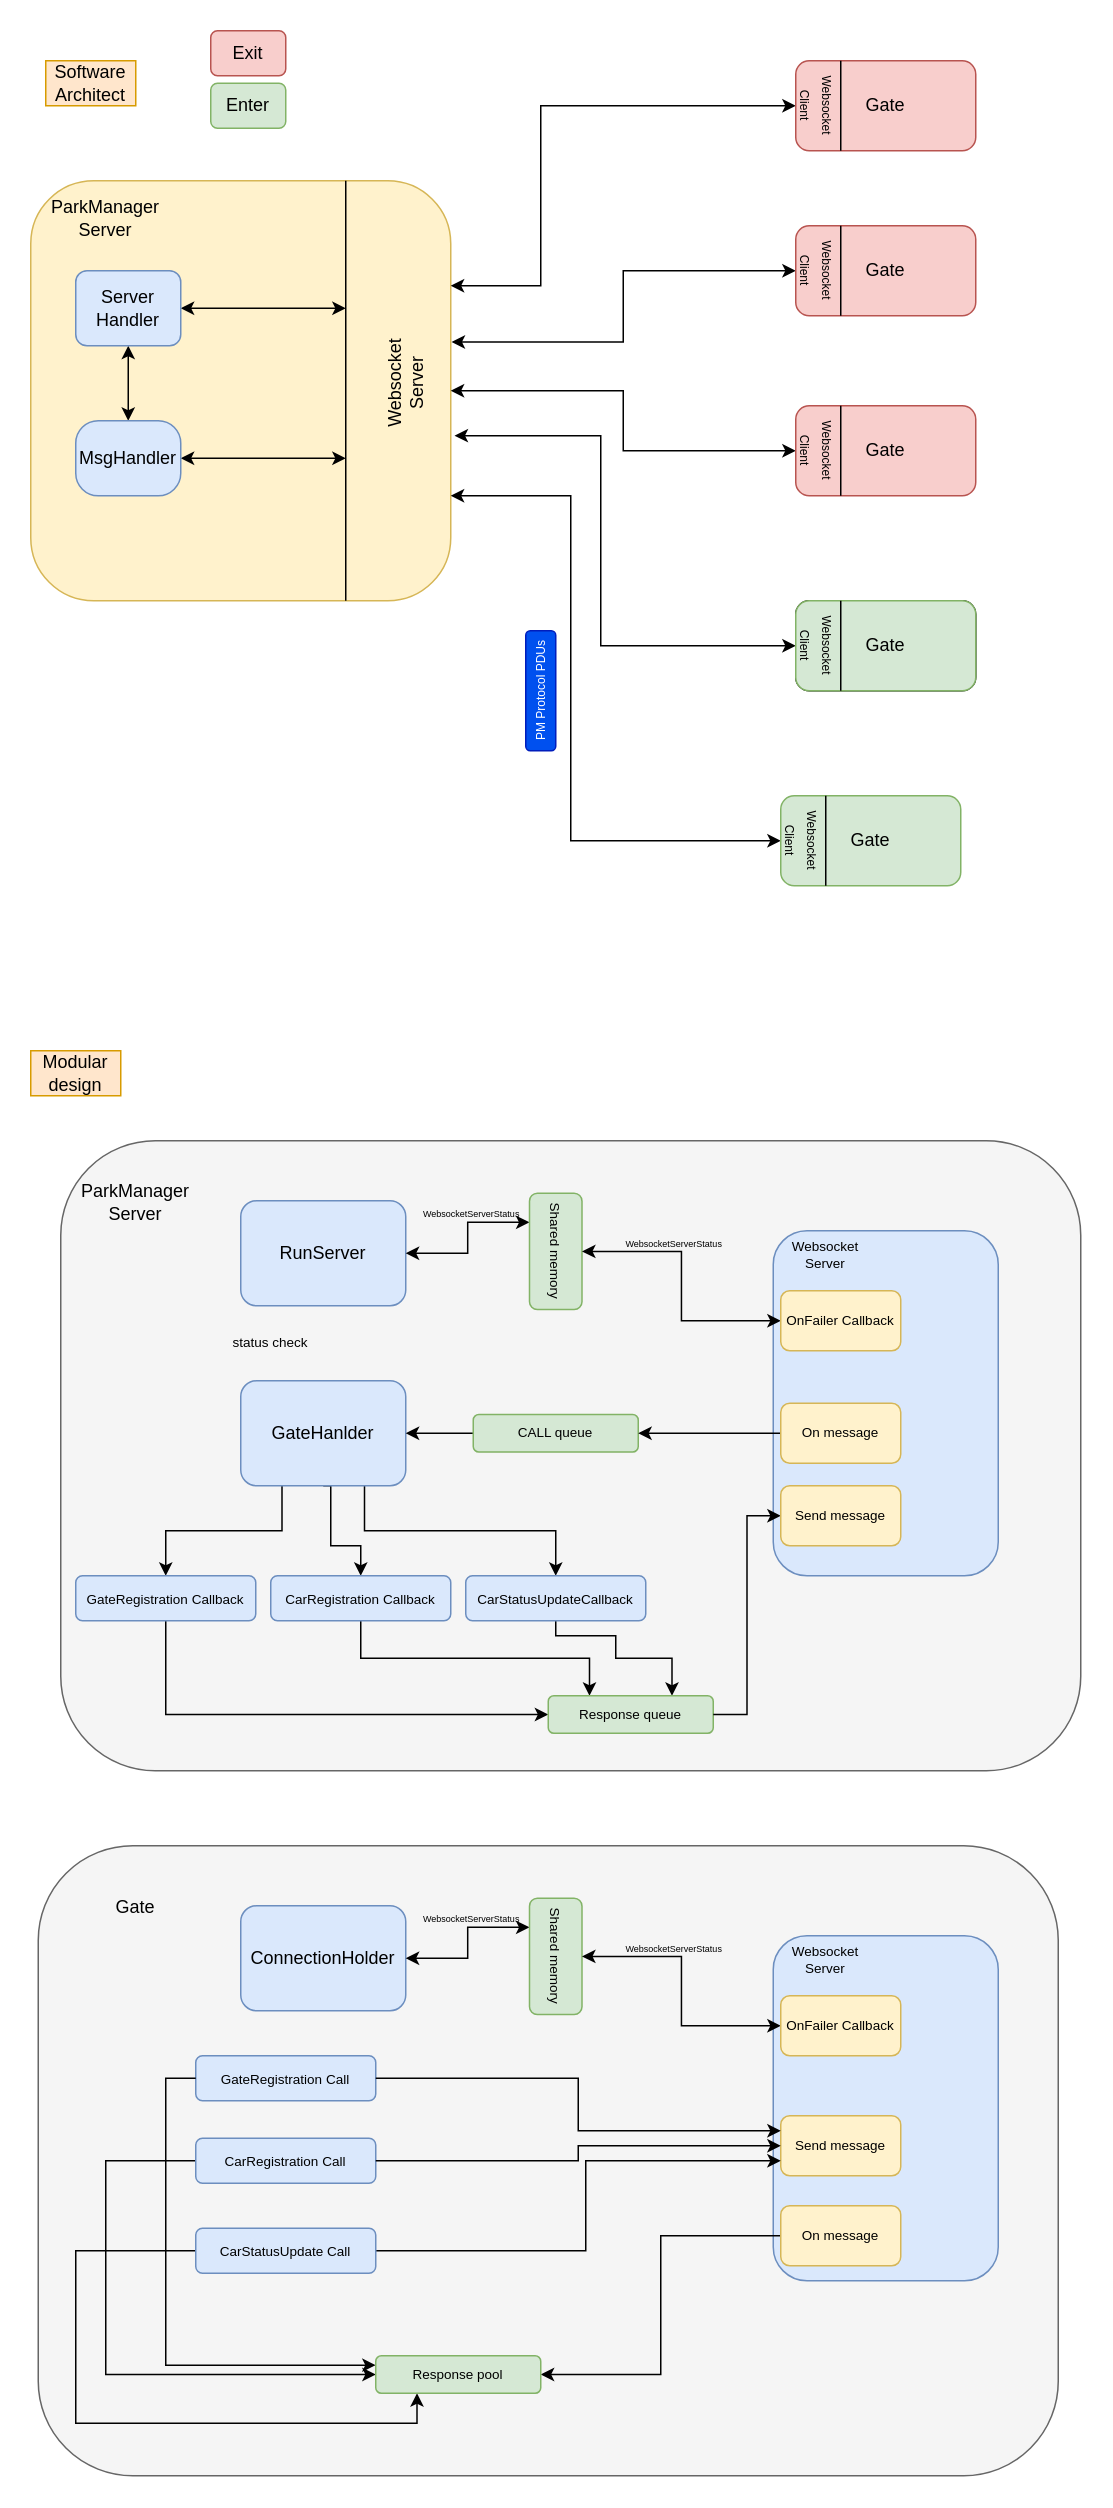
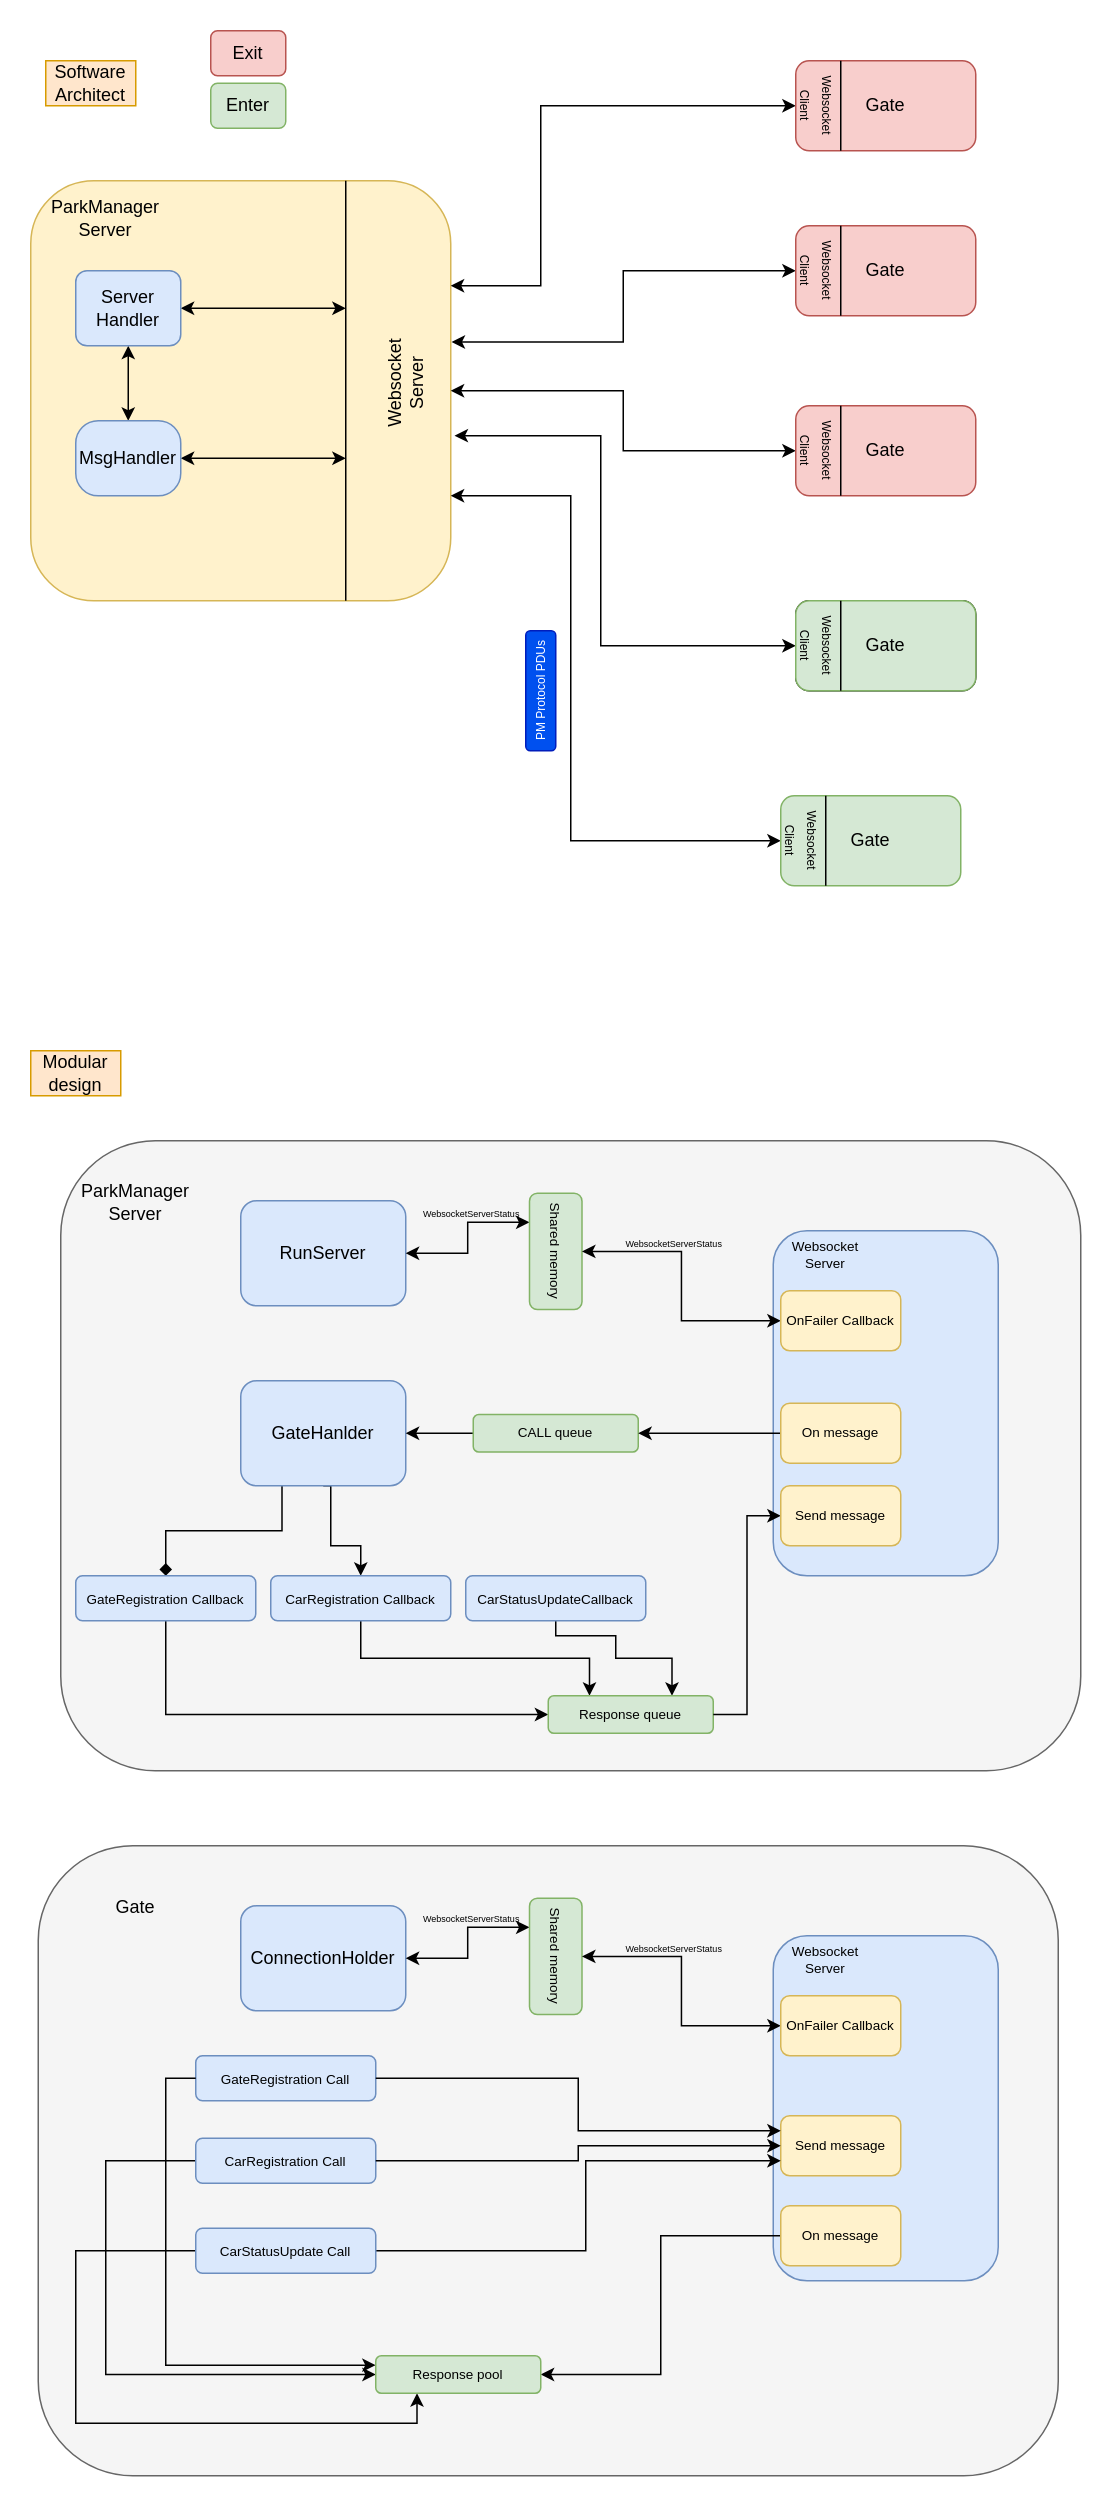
node "status check": removed
edge "GateHanlder" -> "CarStatusUpdateCallback": removed
edge "GateHanlder" -> "GateRegistration Callback": arrowhead classic -> diamond
